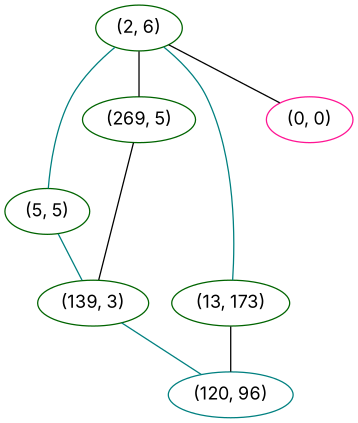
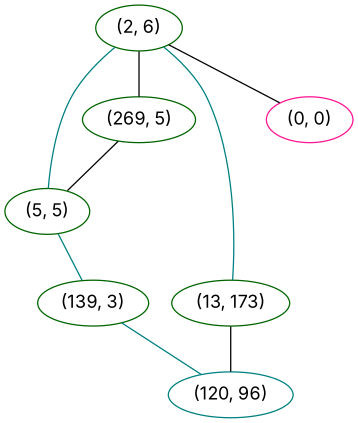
edge "(269, 5)" -- "(139, 3)": now "(269, 5)" -- "(5, 5)"
